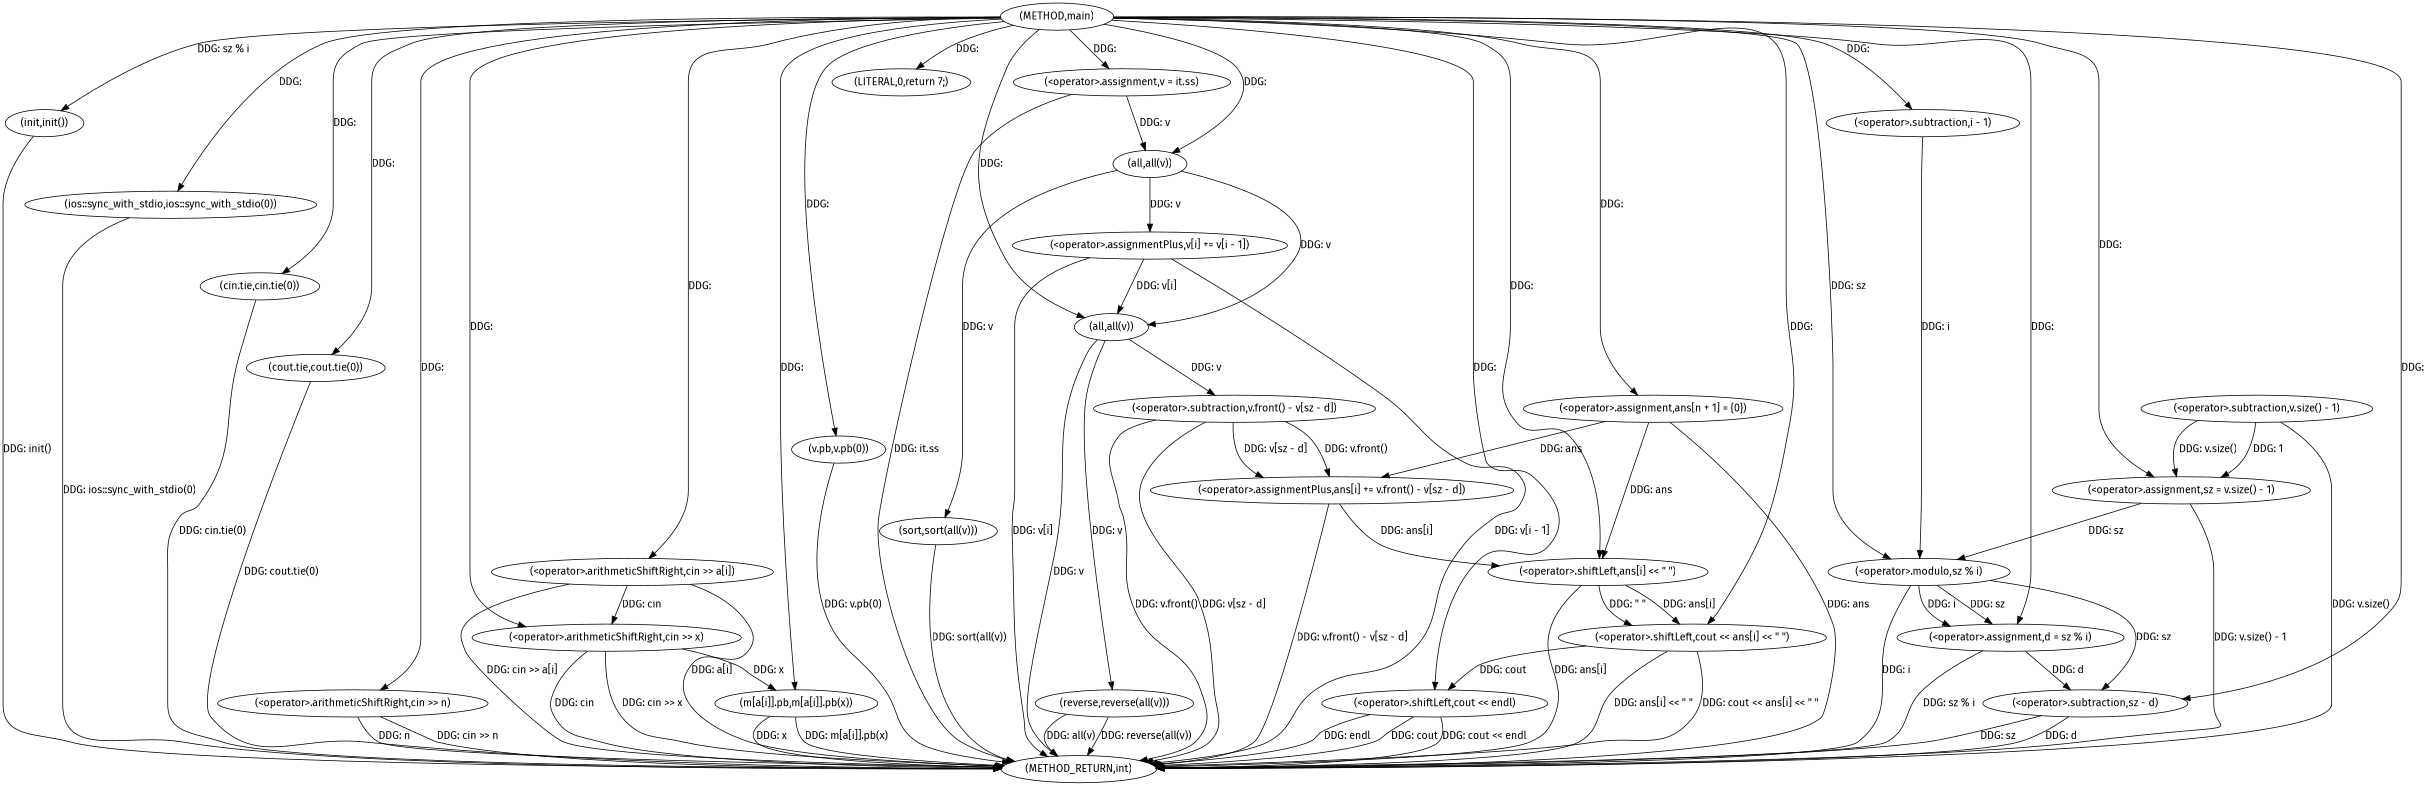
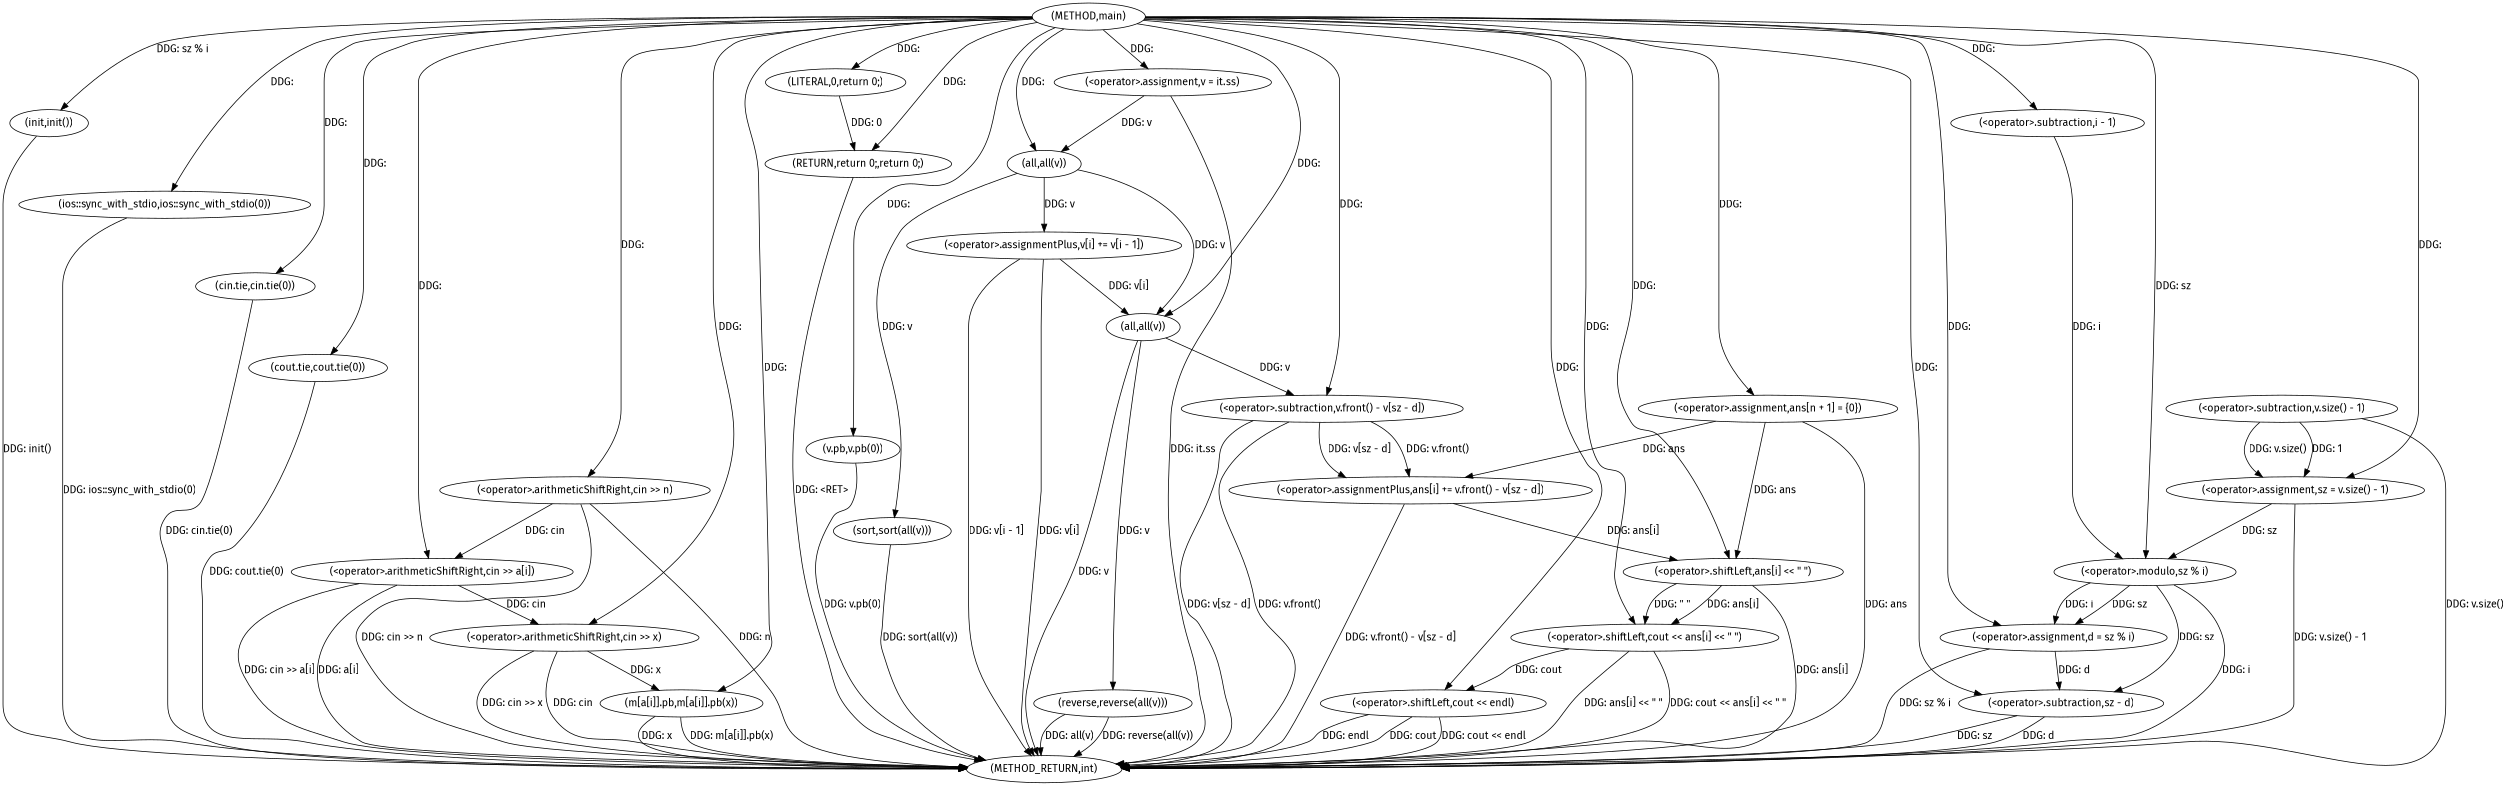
node "(LITERAL,0,return 7;)": label "(LITERAL,0,return 7;)" -> "(LITERAL,0,return 0;)"
edge "(METHOD,main)" -> "(<operator>.subtraction,v.front() - v[sz - d])": added, label "DDG:"
node "(RETURN,return 0;,return 0;)": added
edge "(<operator>.arithmeticShiftRight,cin >> n)" -> "(<operator>.arithmeticShiftRight,cin >> a[i])": added, label "DDG: cin"
